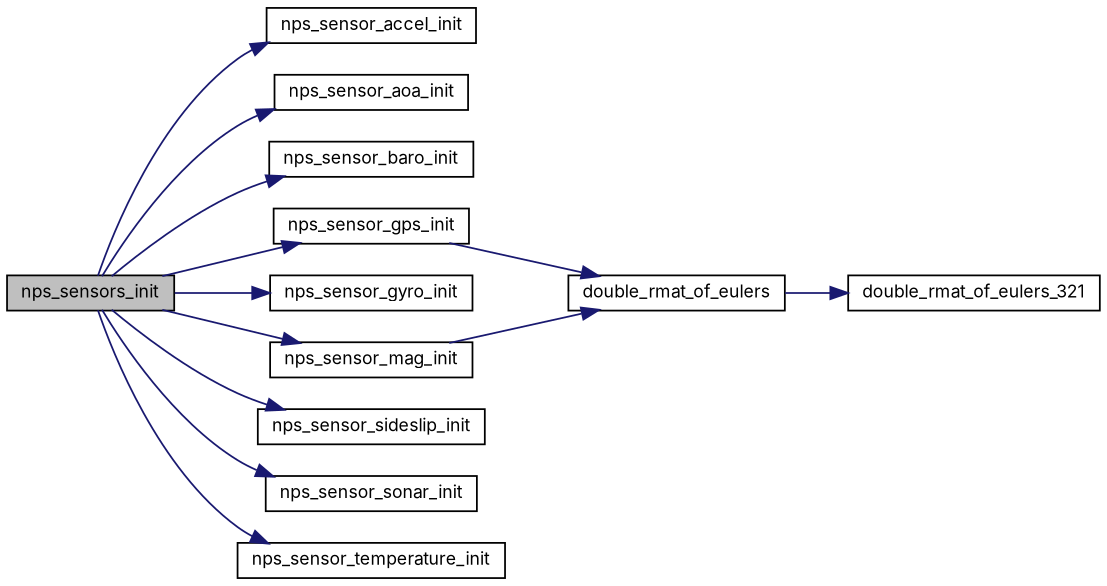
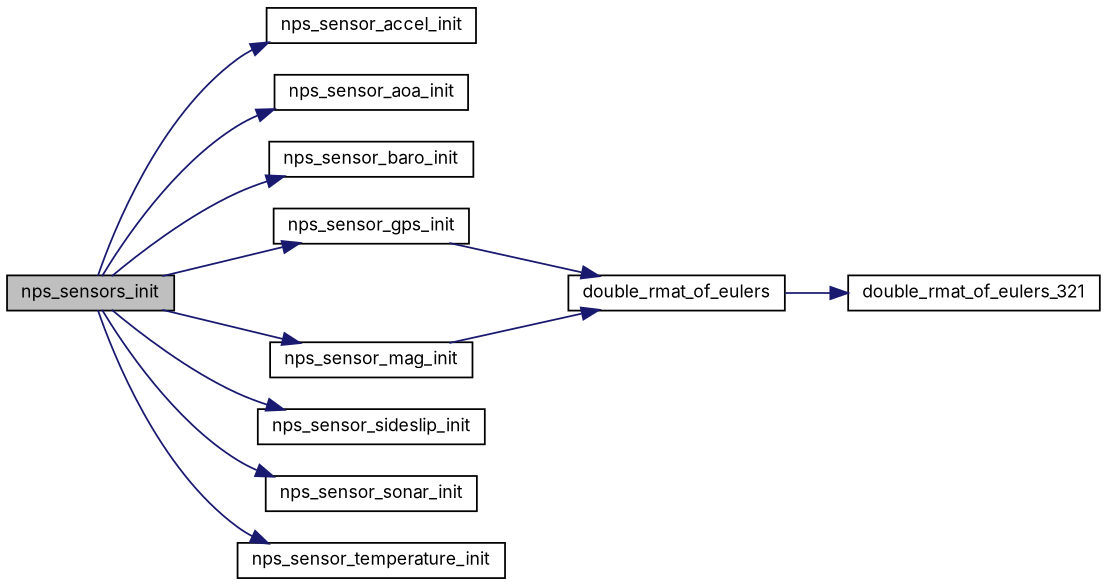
node "nps_sensor_gyro_init": removed
